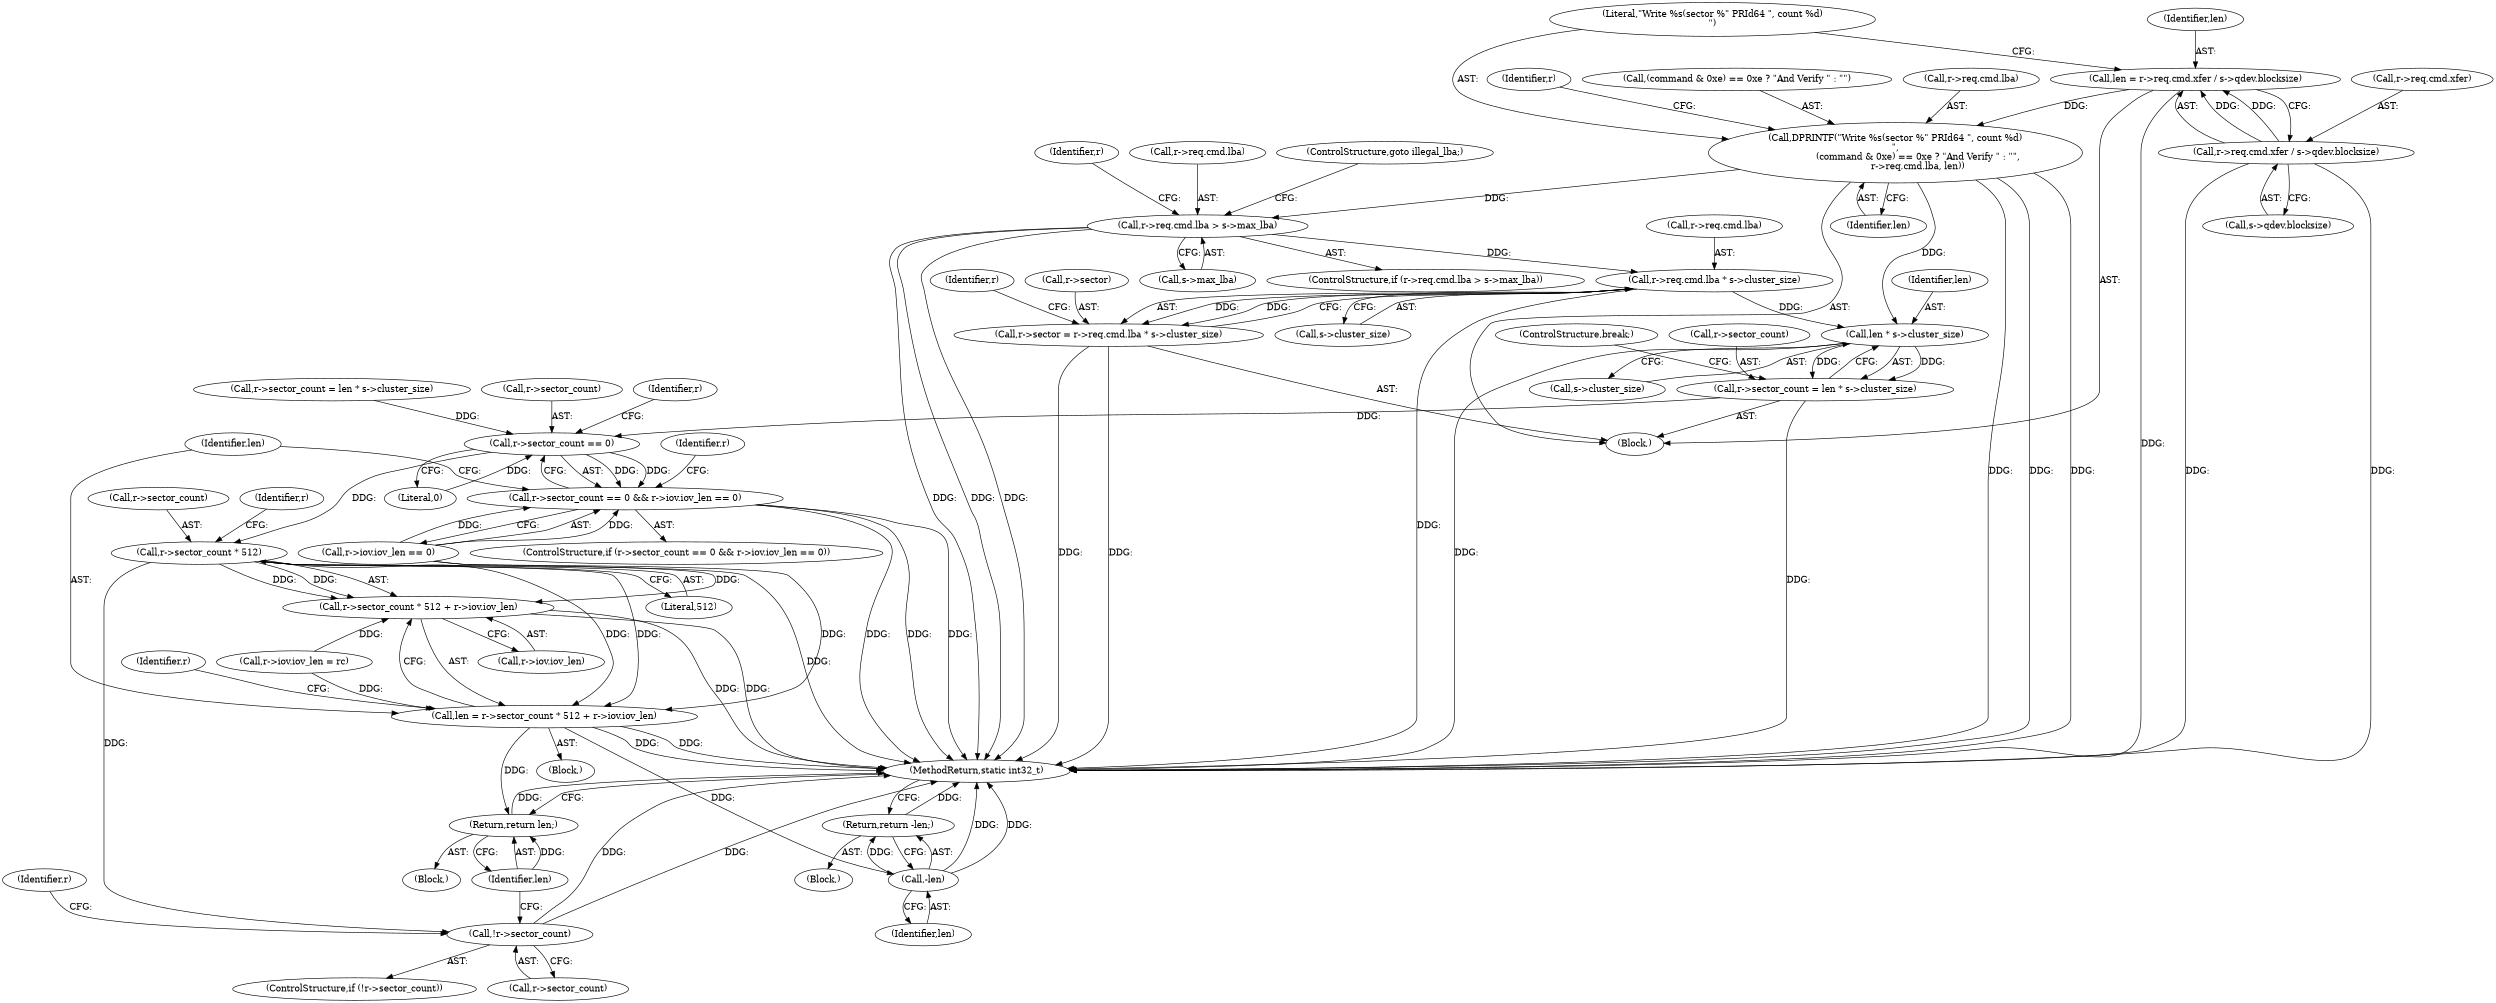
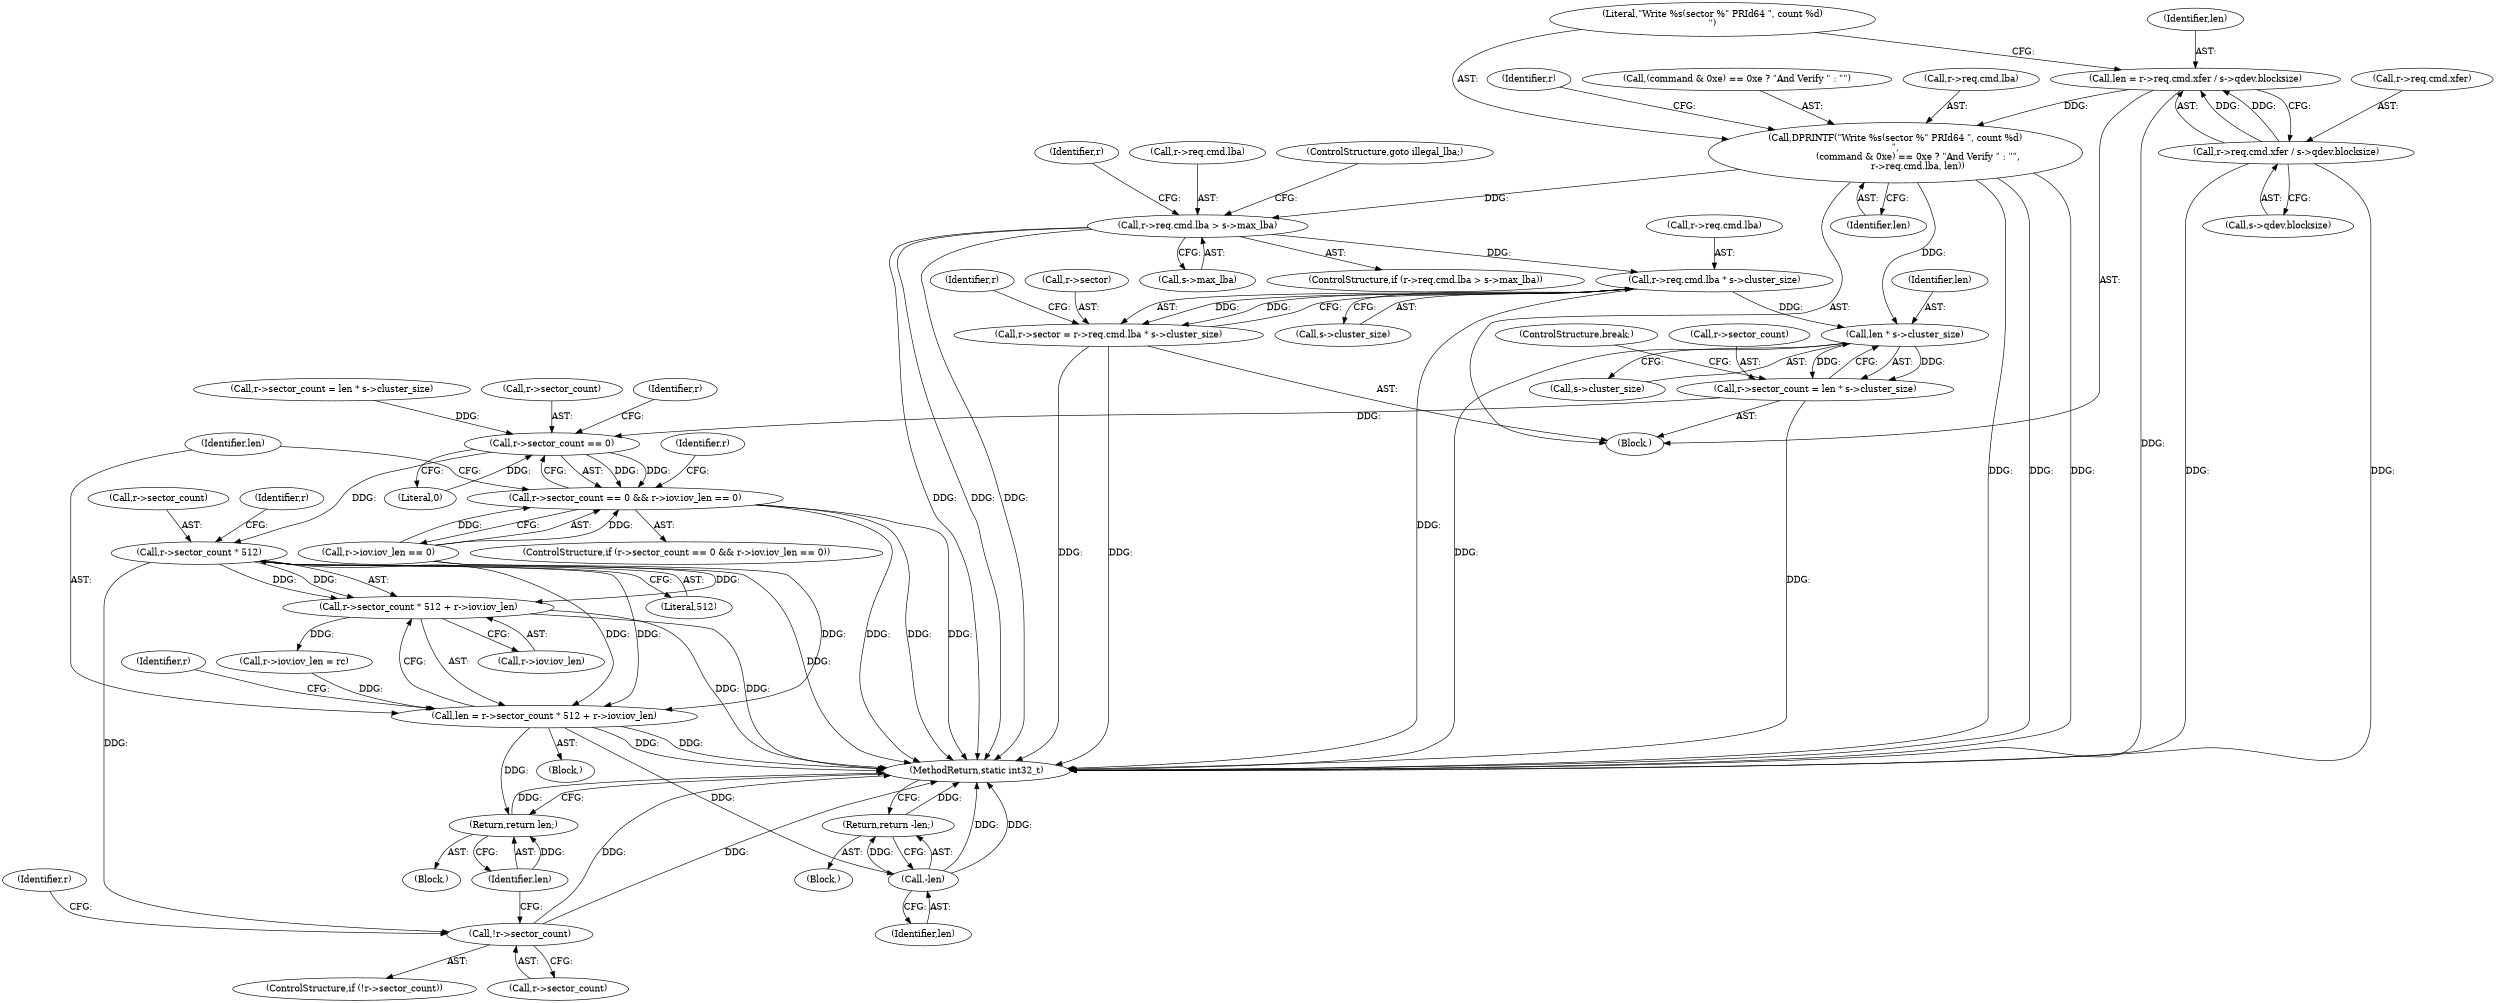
edge "(Call,r->iov.iov_len = rc)" -> "(Call,r->sector_count * 512 + r->iov.iov_len)": reversed
